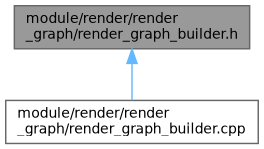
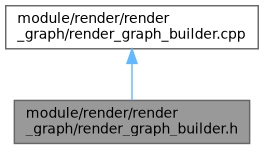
edge "module/render/render _graph/render_graph_builder.cpp" -> "module/render/render _graph/render_graph_builder.h": reversed
